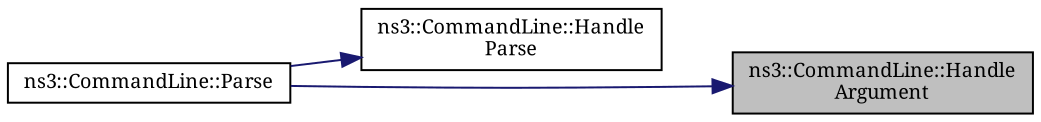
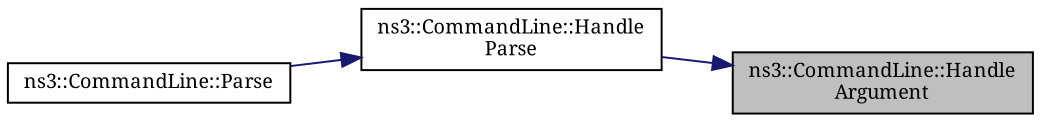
edge "ns3::CommandLine::Parse" -> "ns3::CommandLine::Handle Argument": now "ns3::CommandLine::Handle Parse" -> "ns3::CommandLine::Handle Argument"
